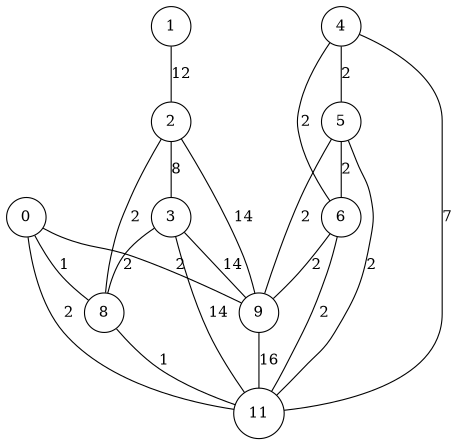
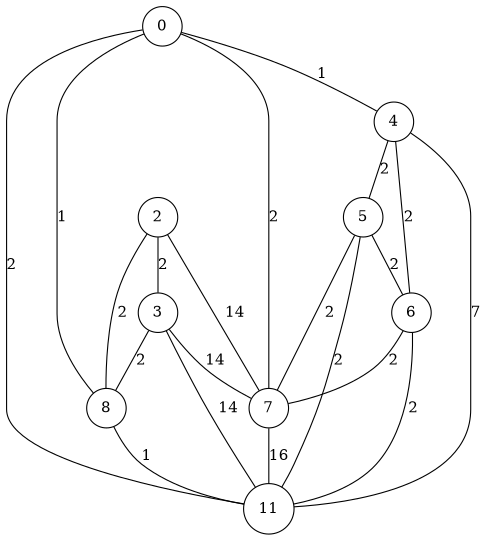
node "1": removed
edge "0" -- "4": added, label "1"
edge "2" -- "3": label "8" -> "2"
node "9": label "9" -> "7"
